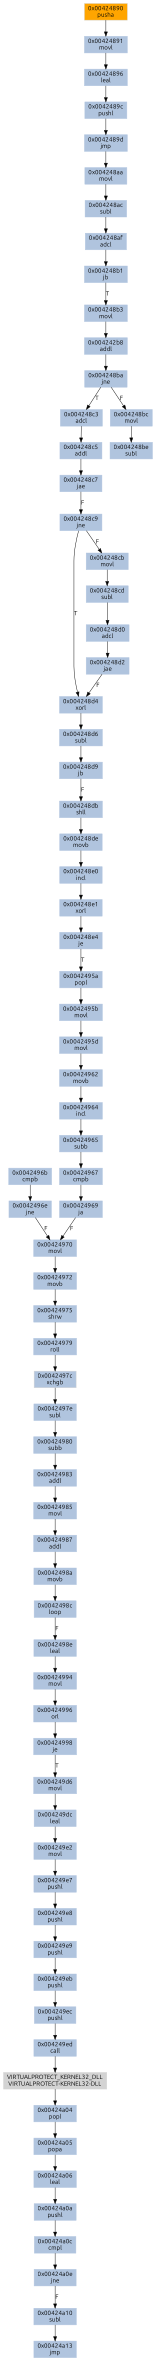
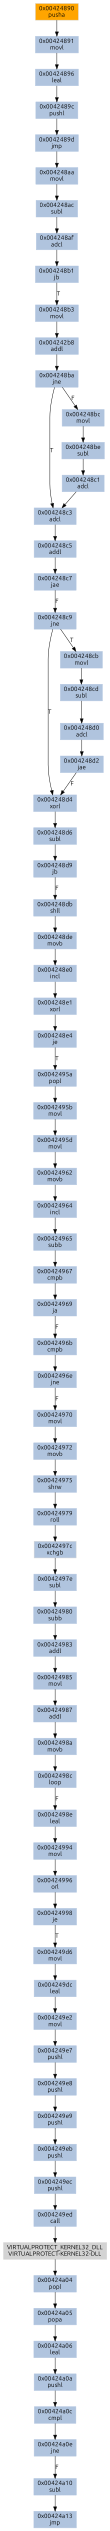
node "0x004248c1 adcl": added
edge "0x004248c9 jne" -> "0x004248cb movl": label "F" -> "T"
edge "0x00424969 ja" -> "0x00424970 movl": now "0x00424969 ja" -> "0x0042496b cmpb"
